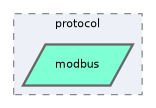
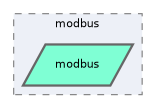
cluster "protocol": label "protocol" -> "modbus"
